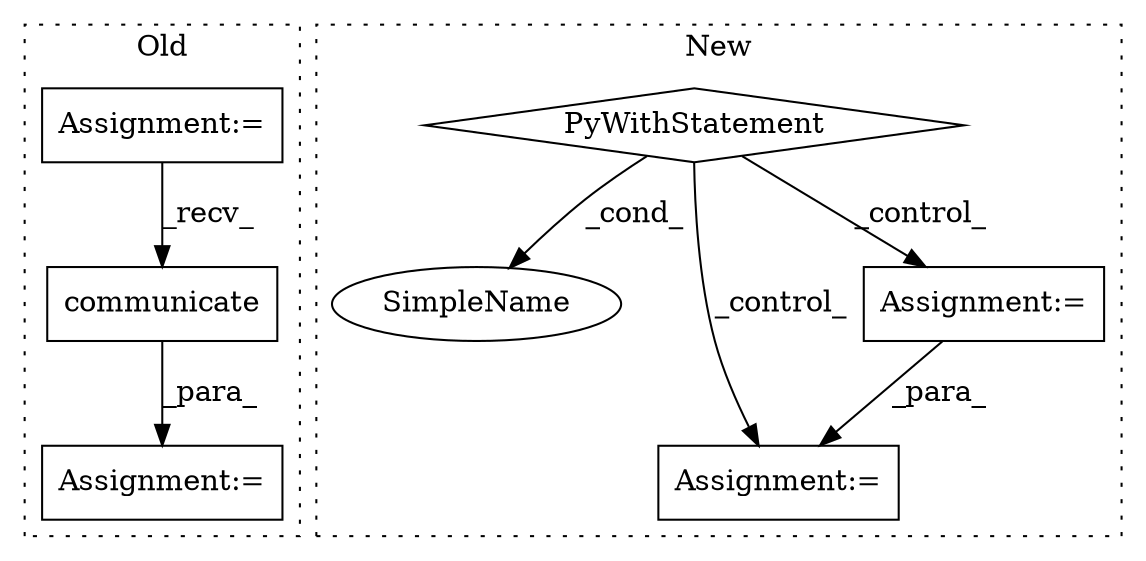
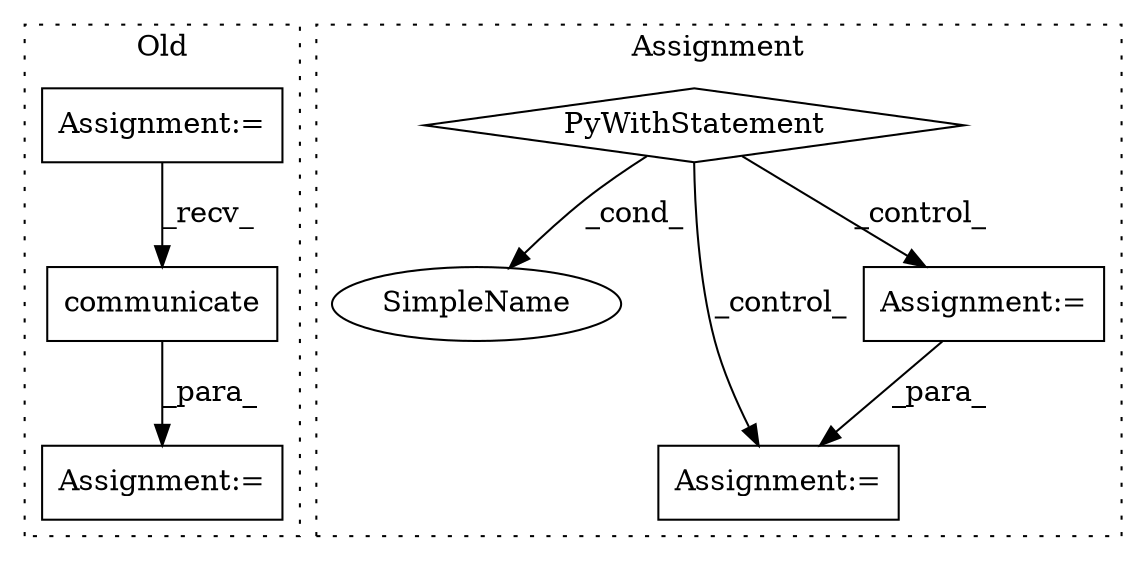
cluster "New": label "New" -> "Assignment"
